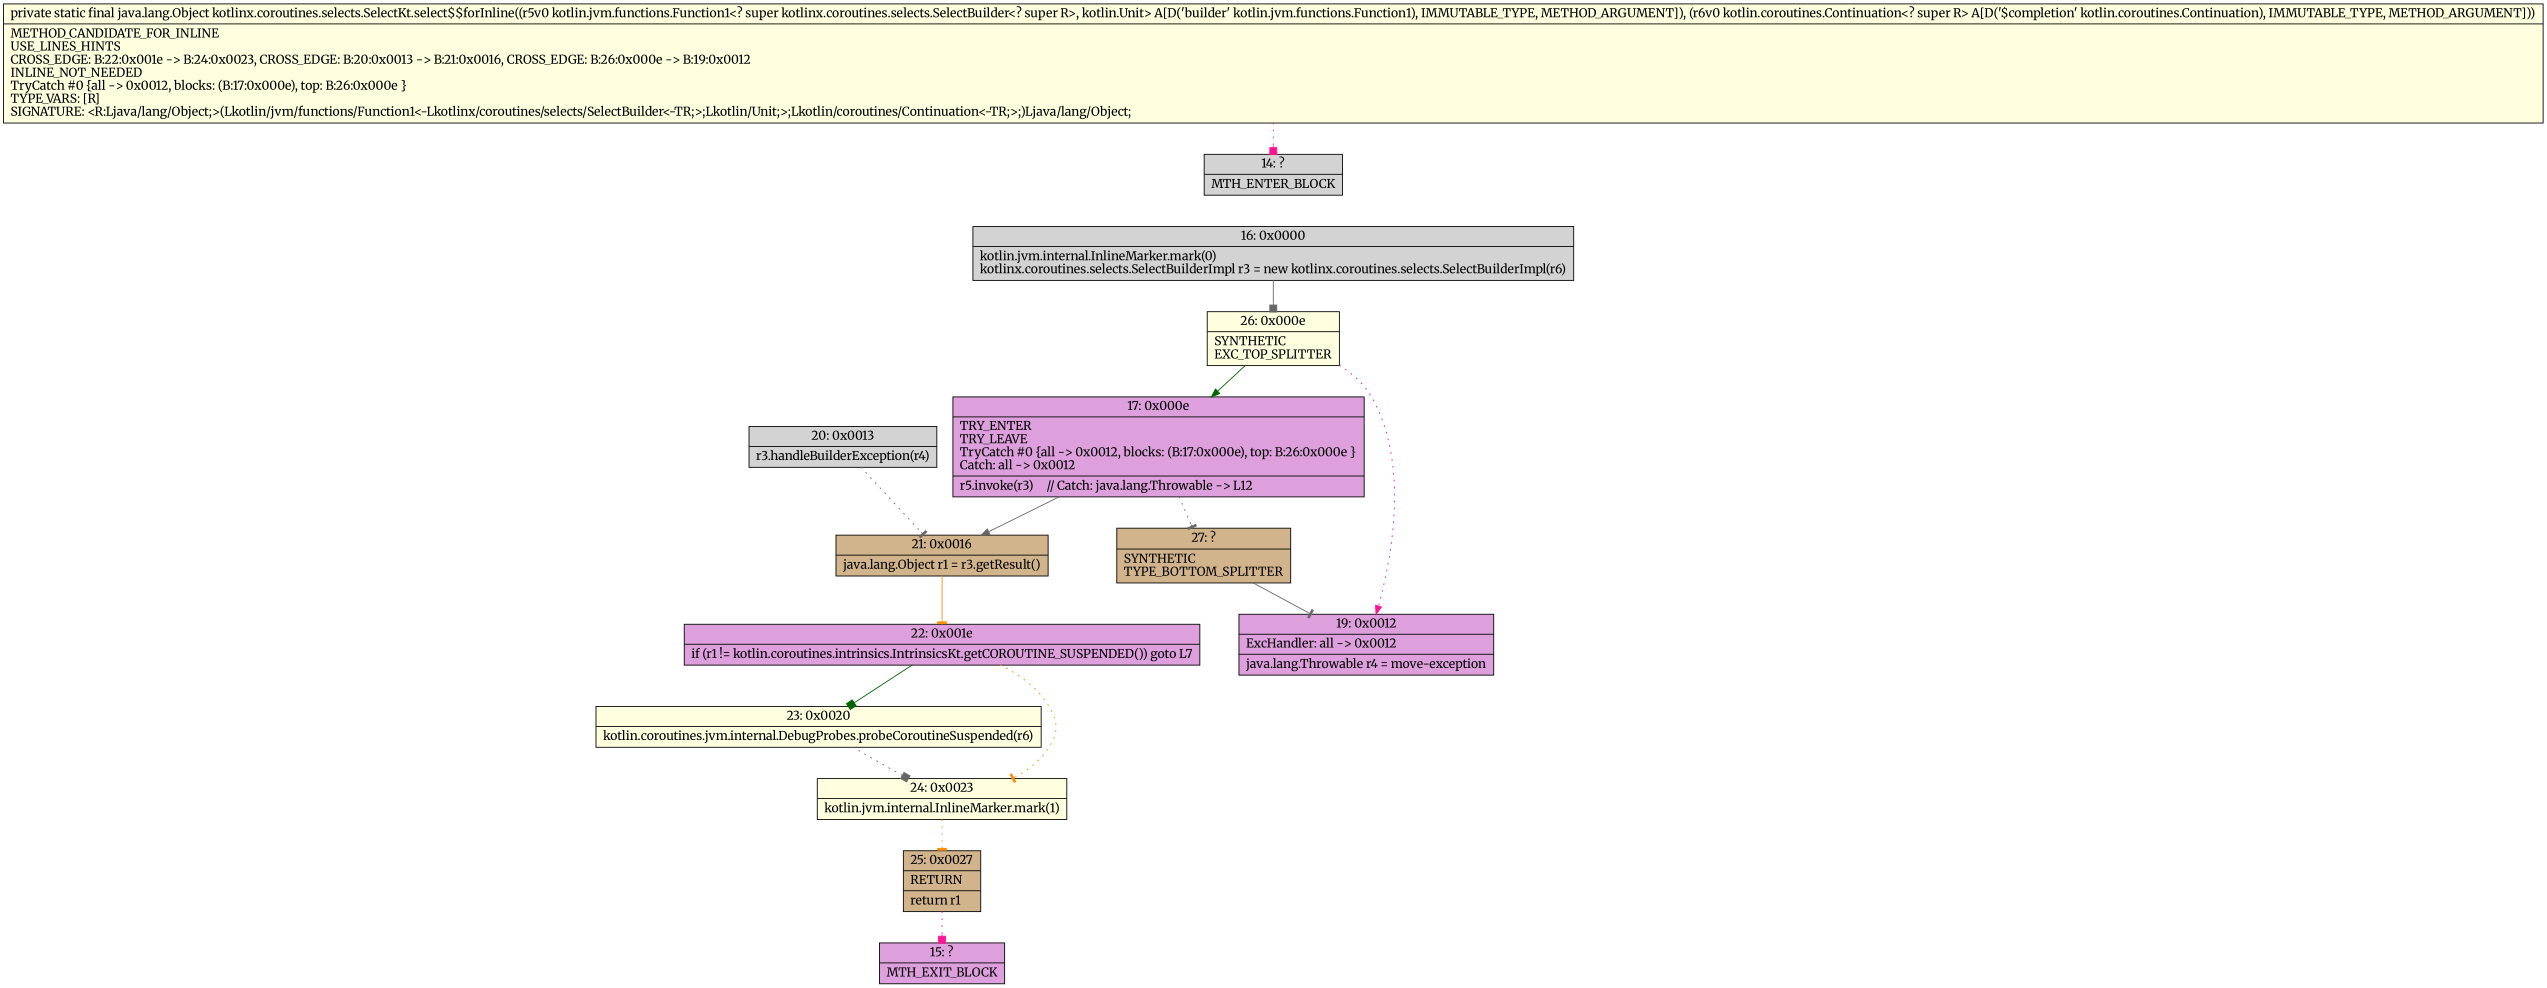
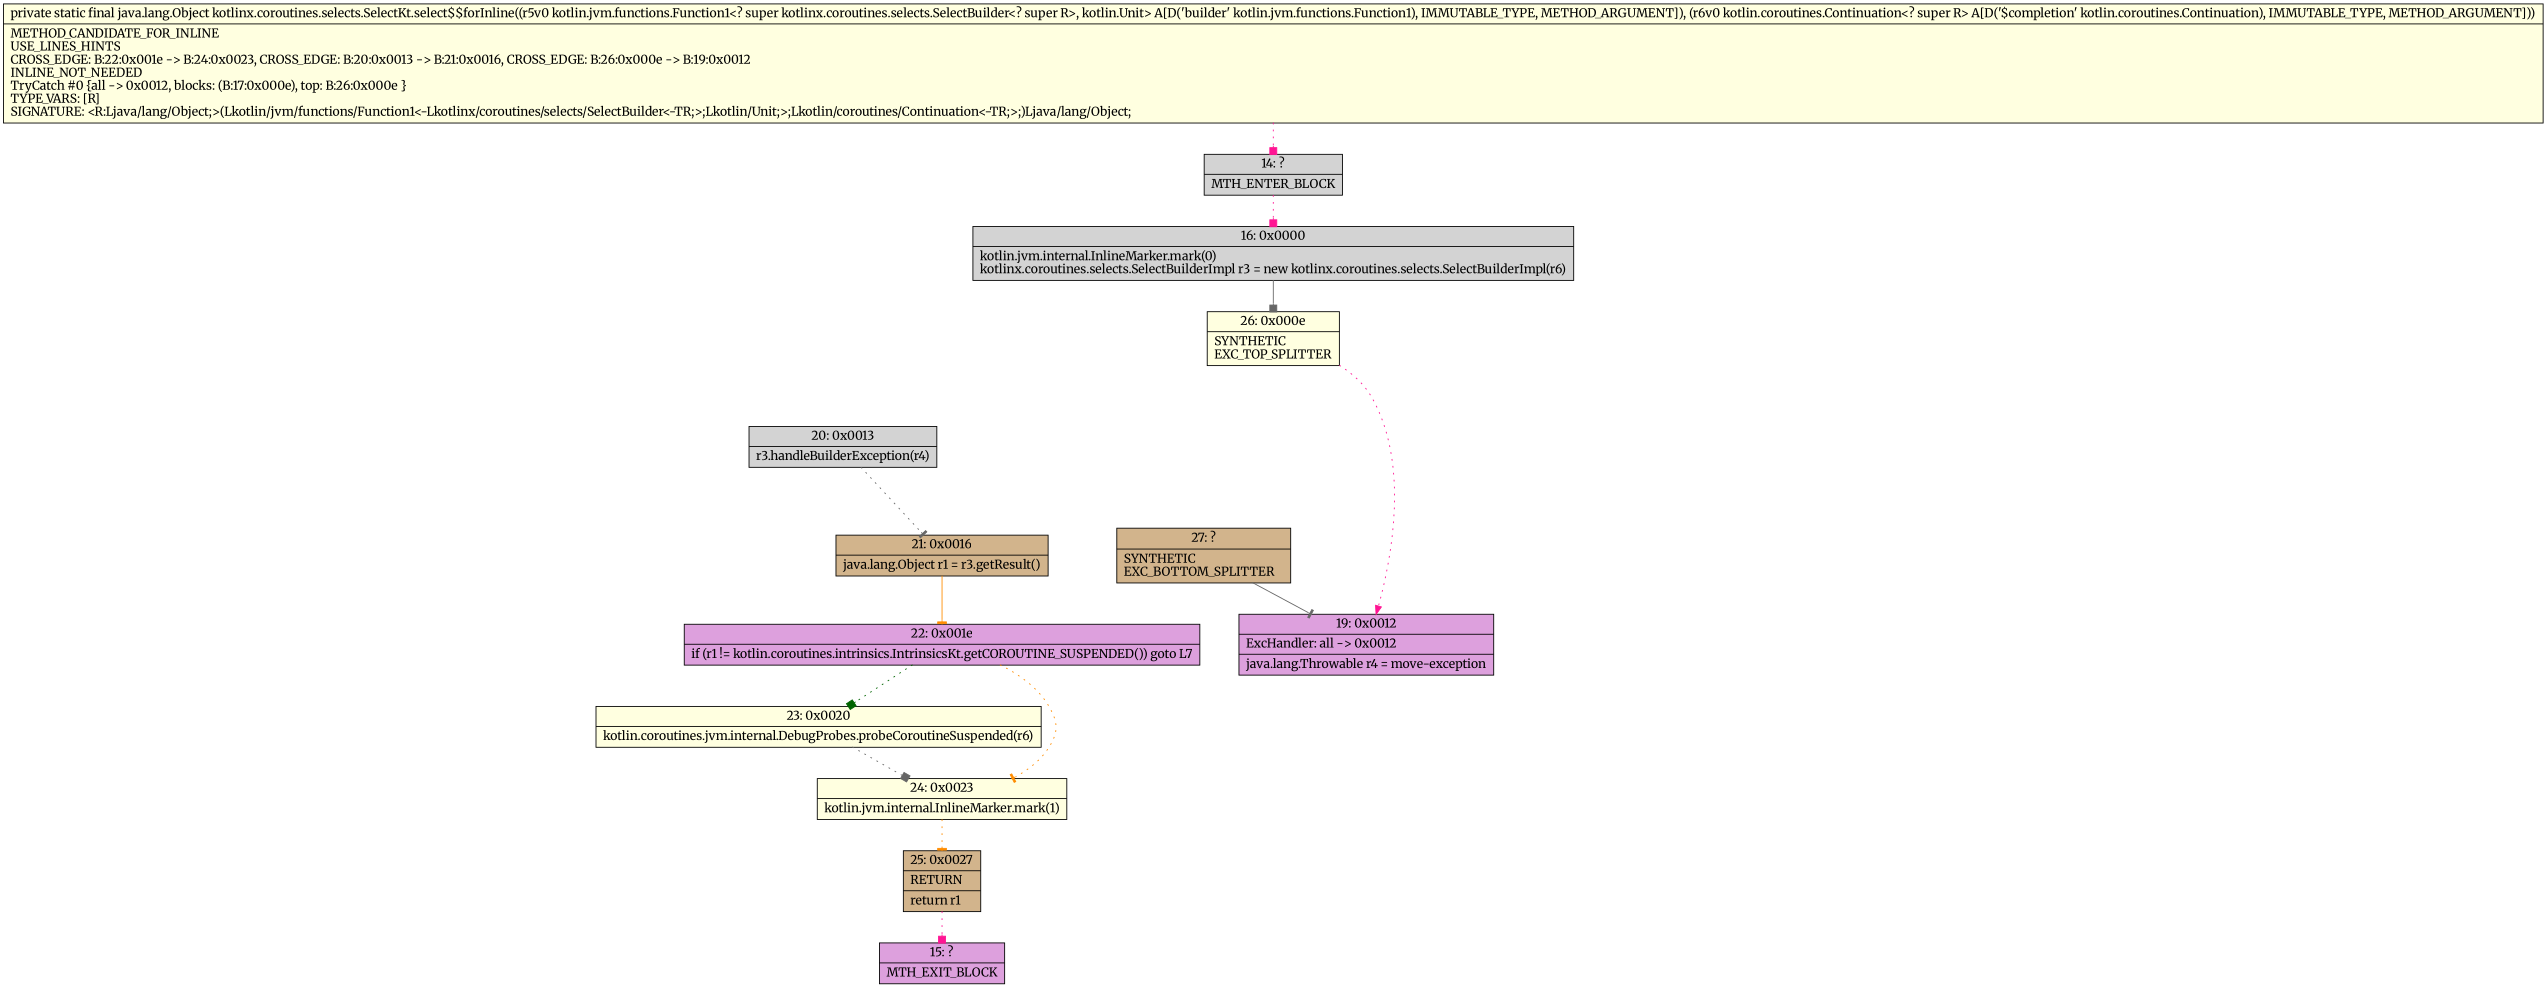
edge "14: ?" -> "16: 0x0000": added
node "17: 0x000e": removed
node "27: ?": text "TYPE_BOTTOM_SPLITTER" -> "EXC_BOTTOM_SPLITTER"
edge "22: 0x001e" -> "23: 0x0020": style solid -> dotted
